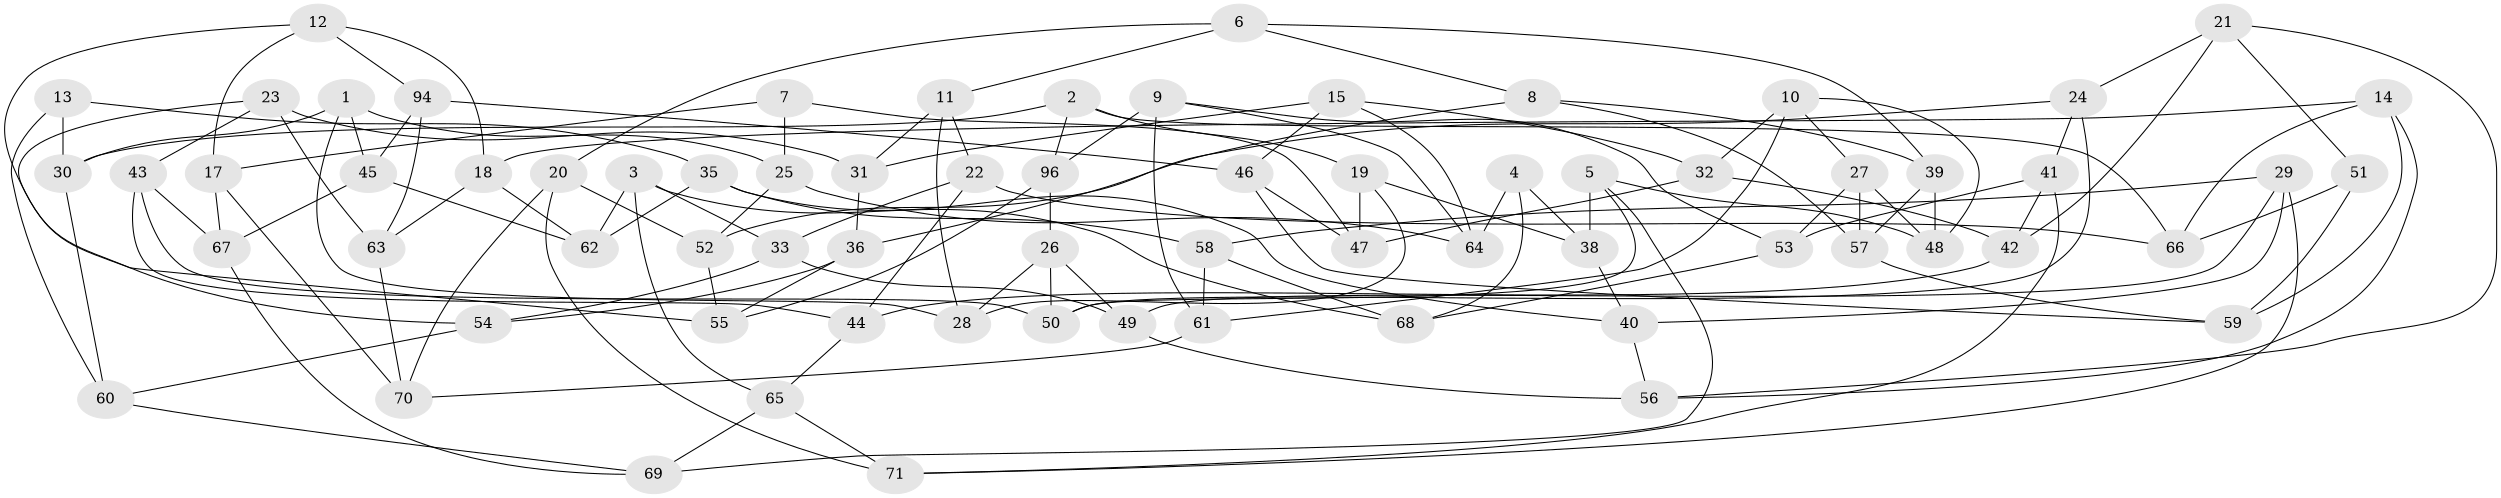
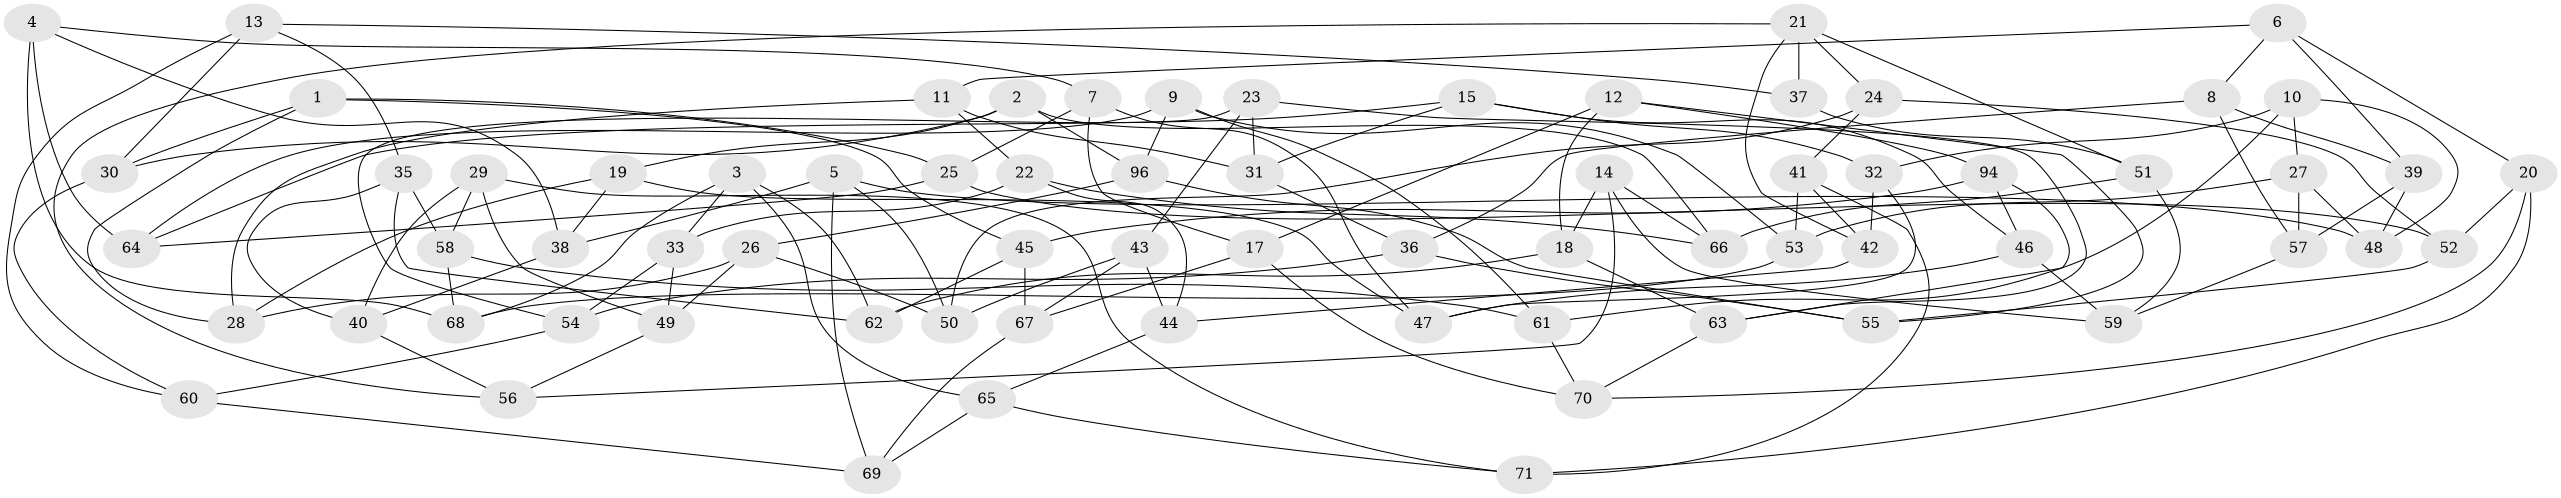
edge "4" -- "7": added
node "37": added
